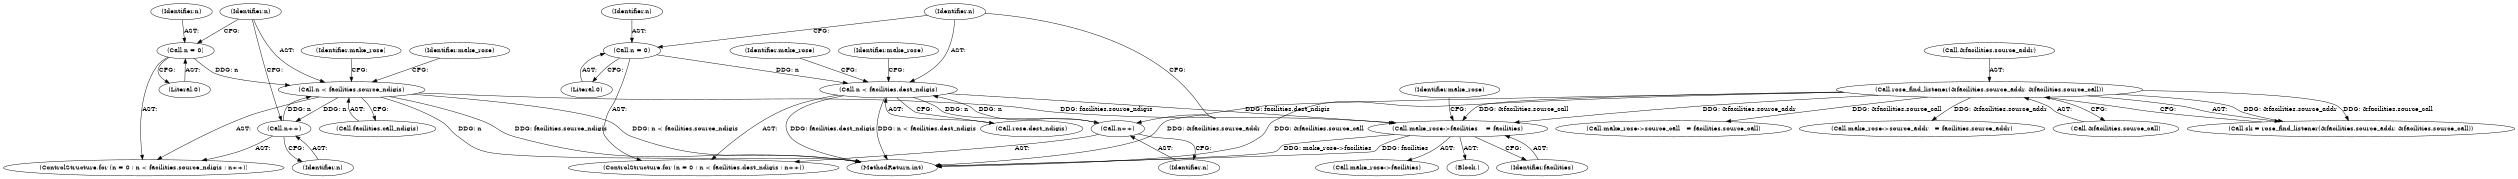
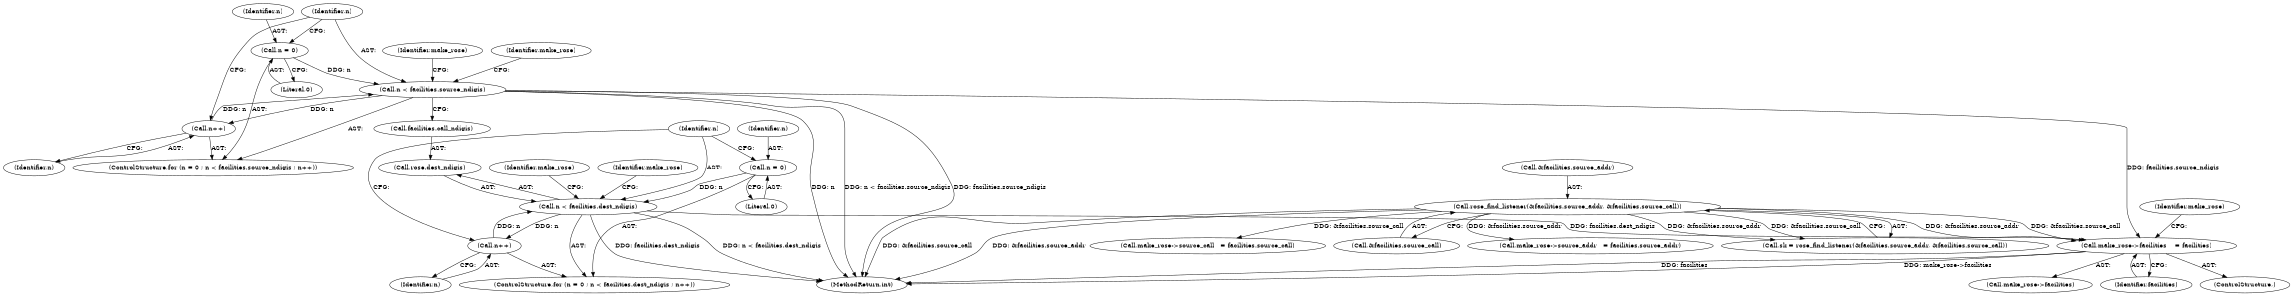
edge "(Call,n < facilities.dest_ndigis)" -> "(Call,rose.dest_ndigis)": label "CFG: " -> "AST: "
edge "(Call,facilities.call_ndigis)" -> "(Call,n < facilities.source_ndigis)": now "(Call,facilities.call_ndigis)" -> "(Call,rose.dest_ndigis)"
node "(Block,)": label "(Block,)" -> "(ControlStructure,)"
